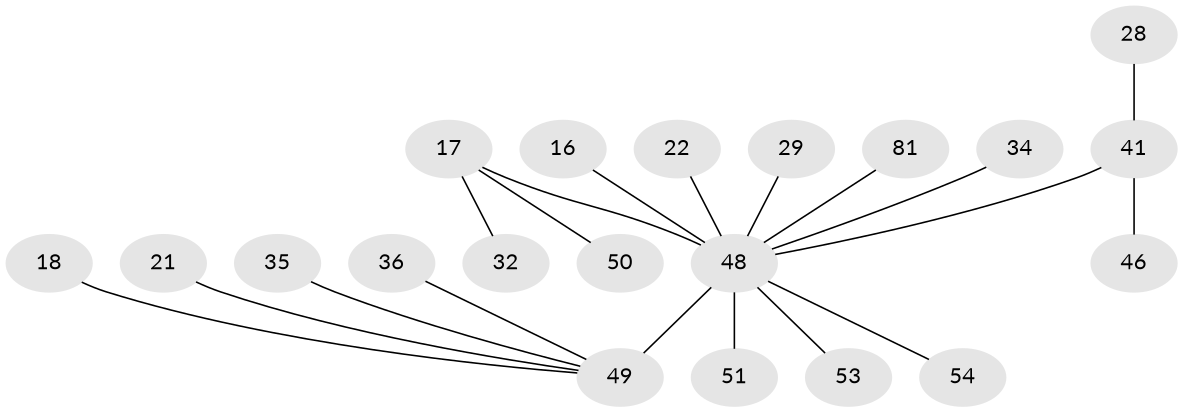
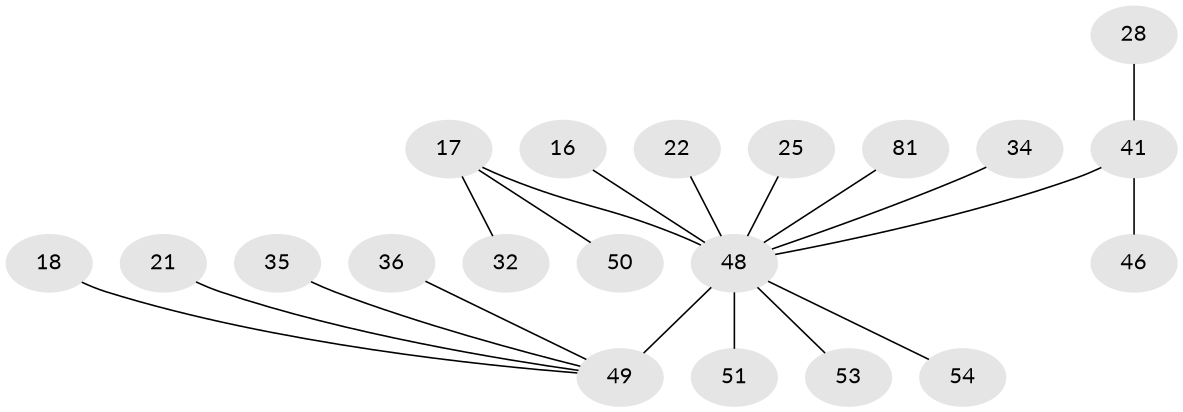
node "29": label "29" -> "25"
